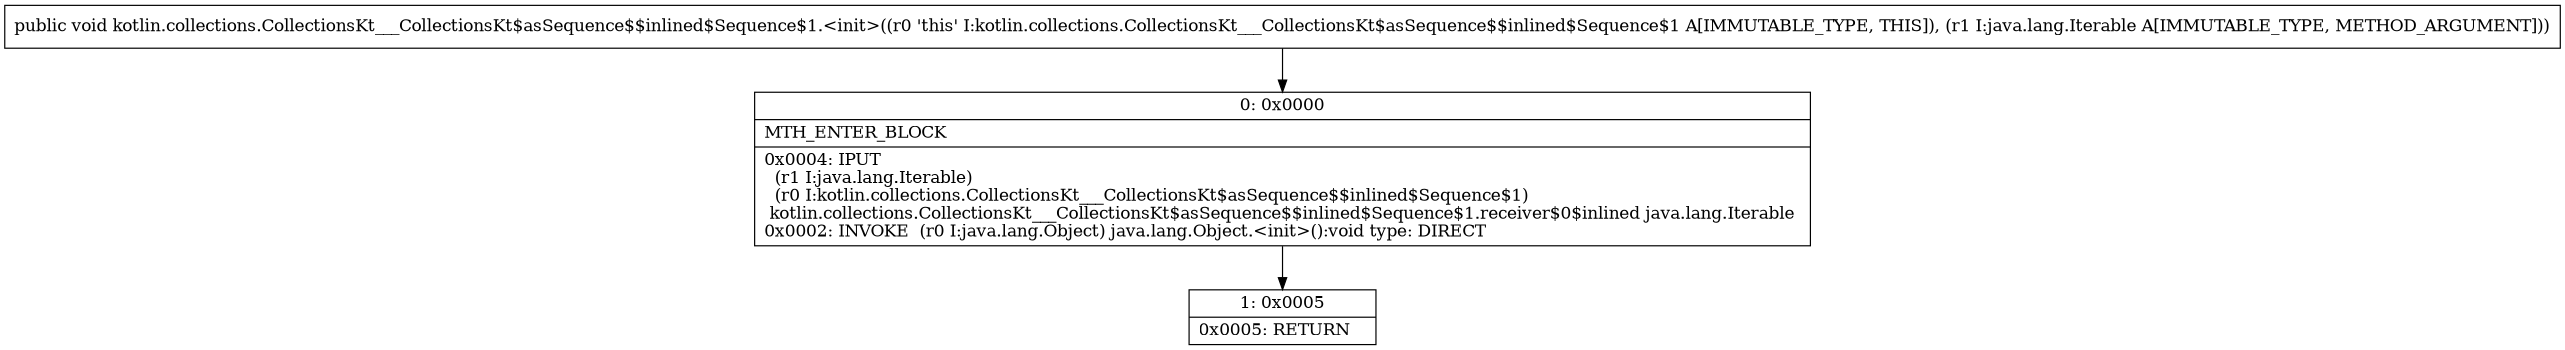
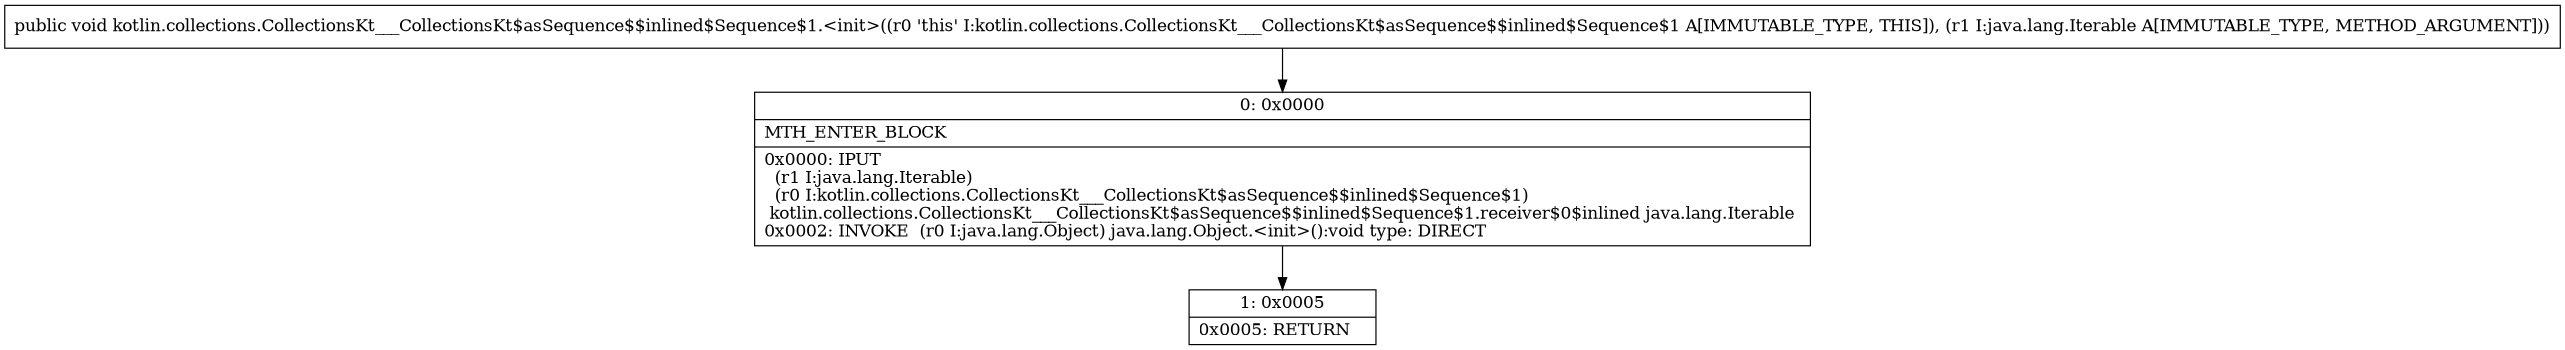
node "0: 0x0000": text "0x0004: IPUT" -> "0x0000: IPUT"
